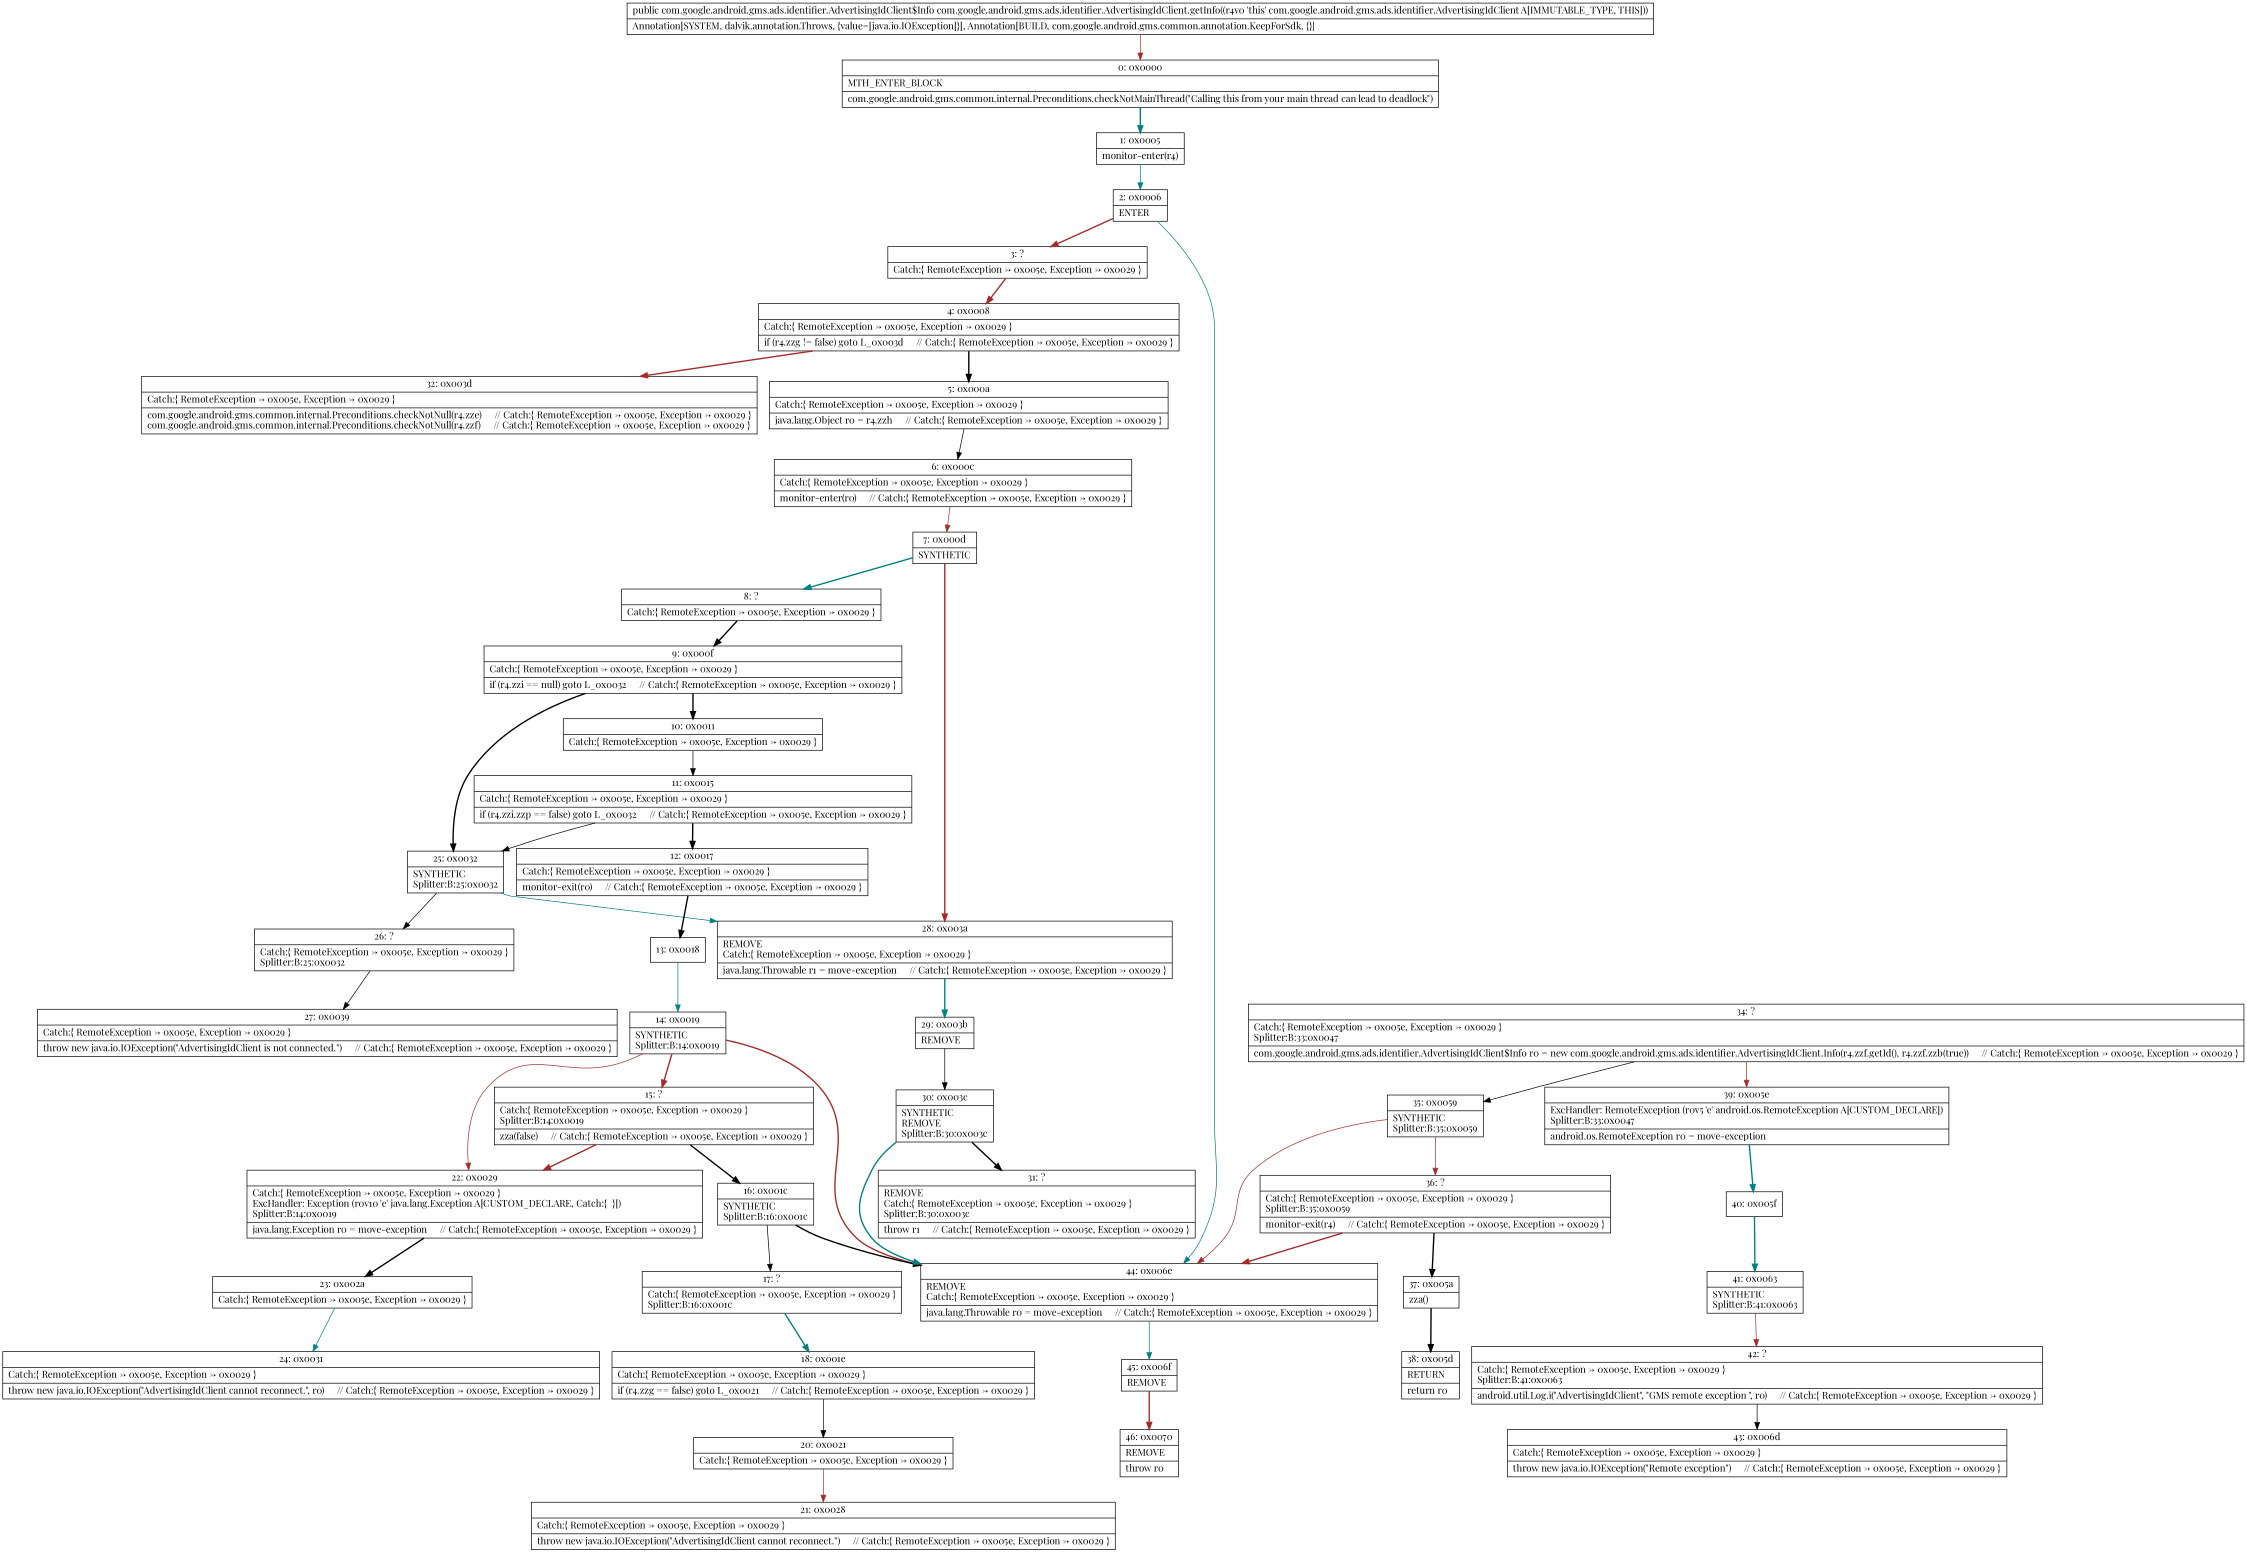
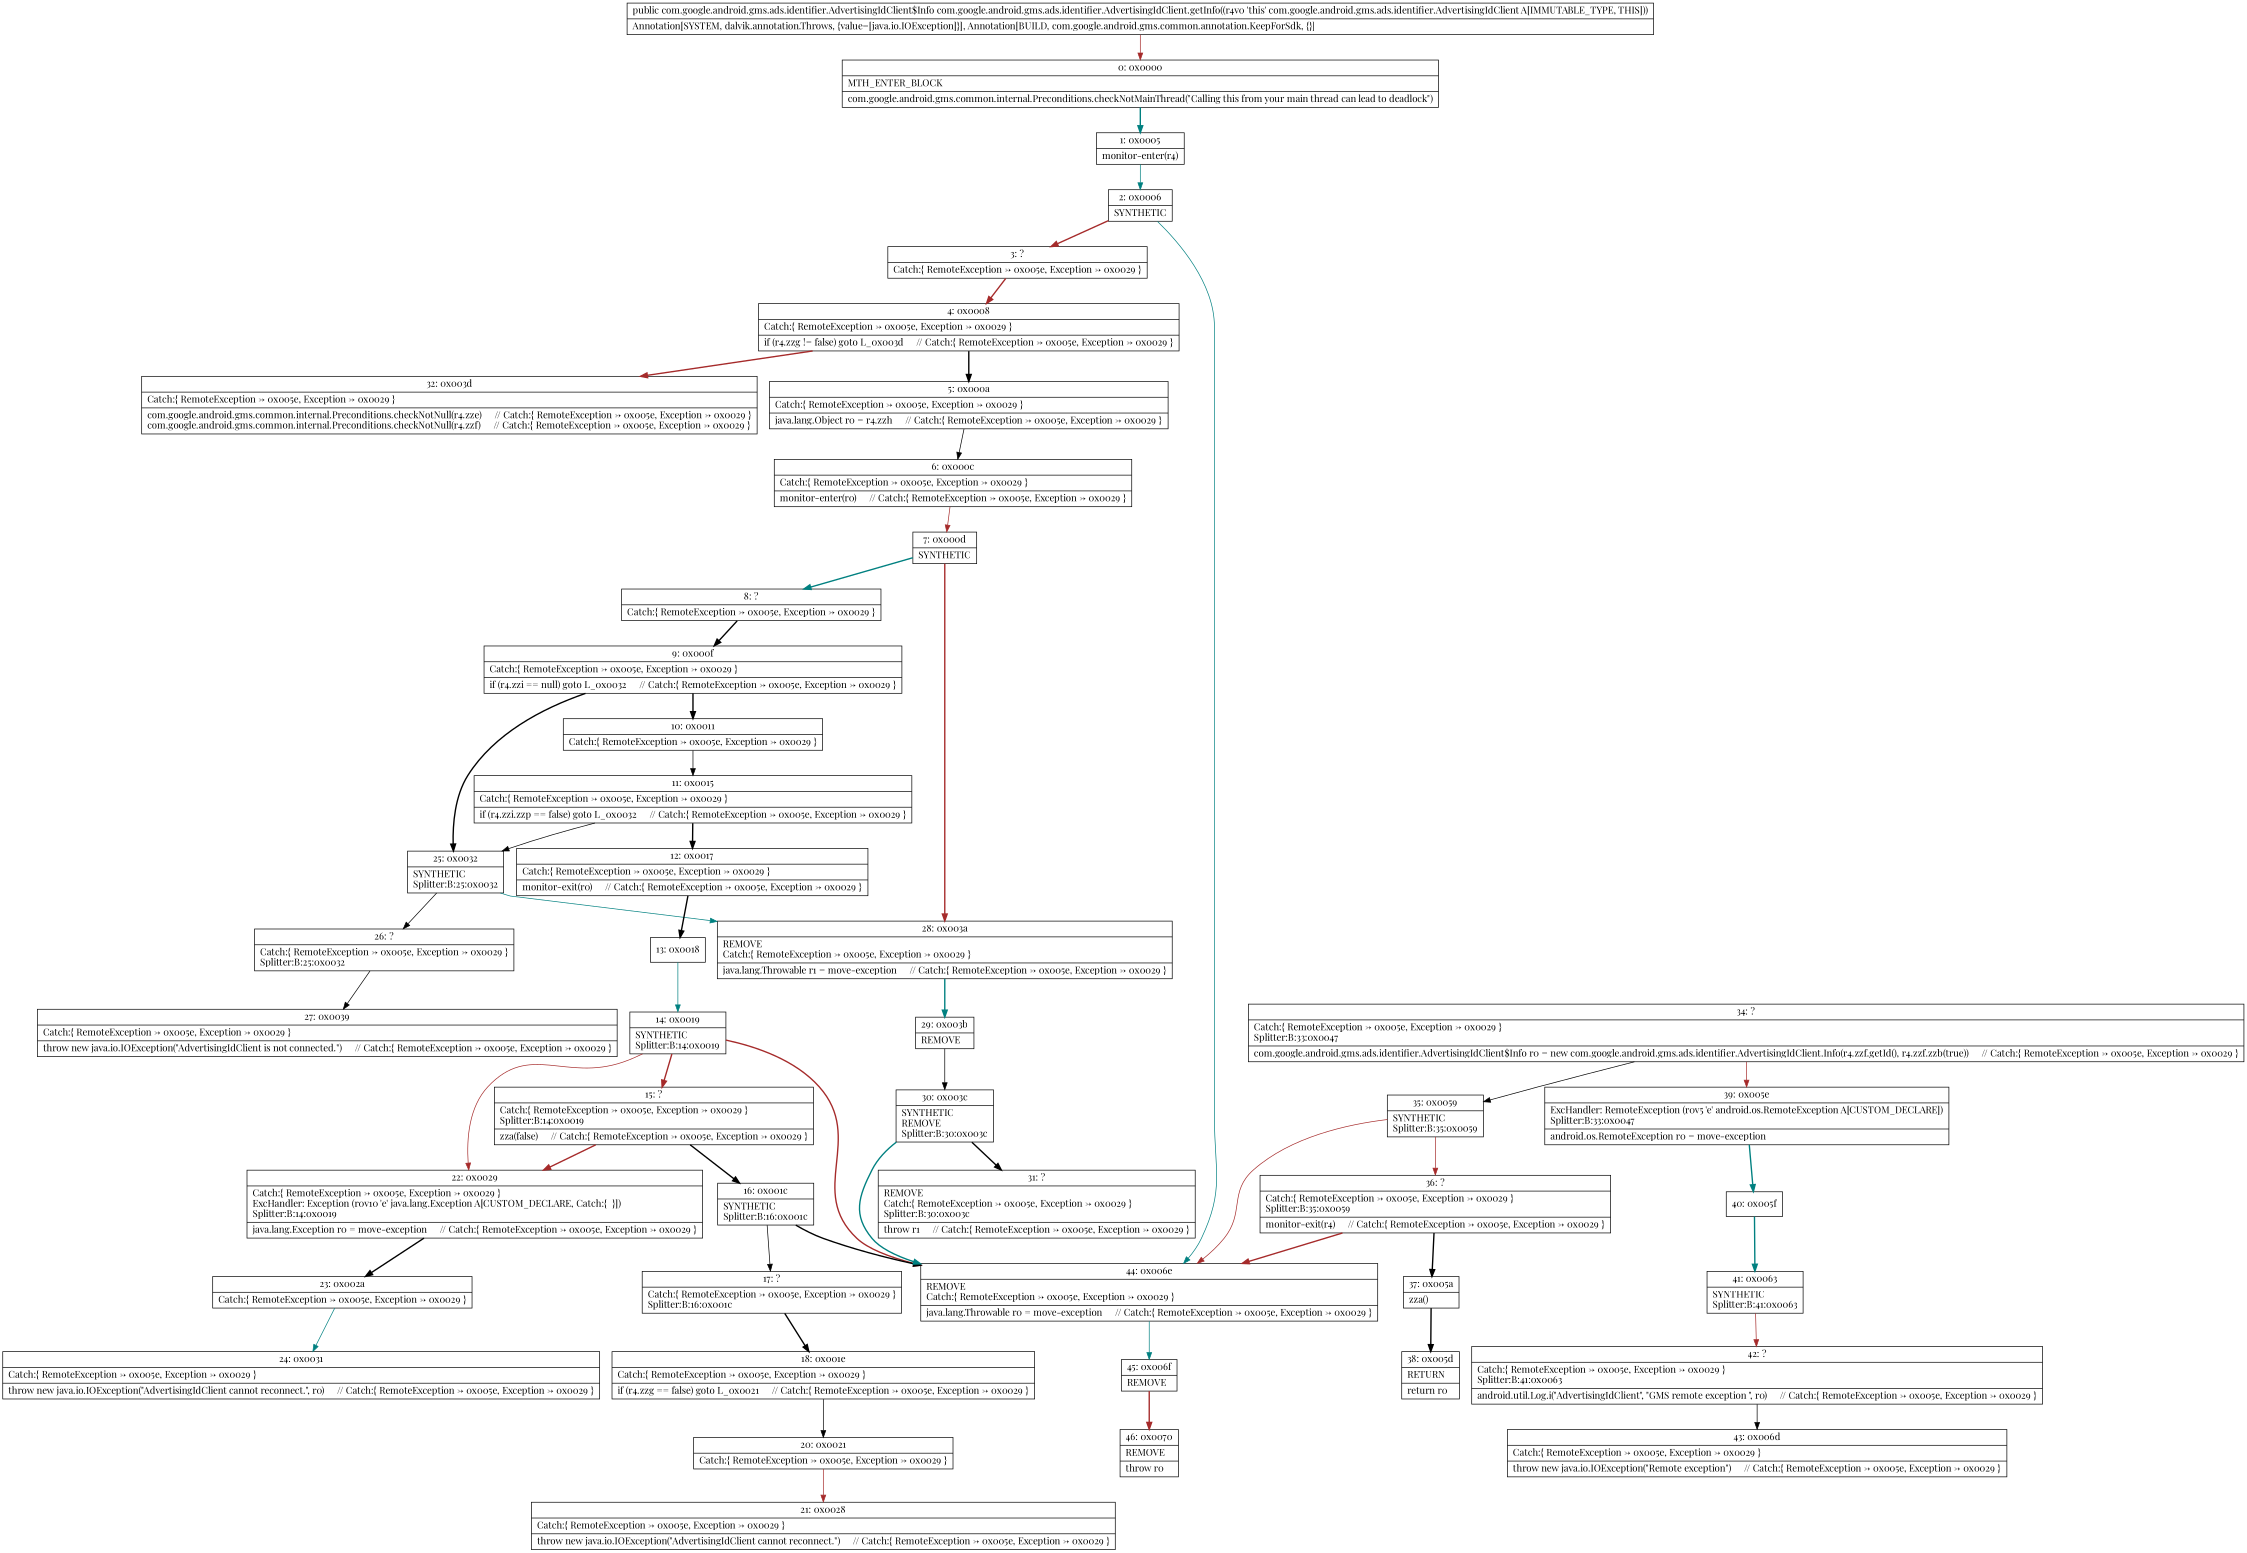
node "2: 0x0006": text "ENTER" -> "SYNTHETIC"
edge "17: ?" -> "18: 0x001e": color teal -> black
